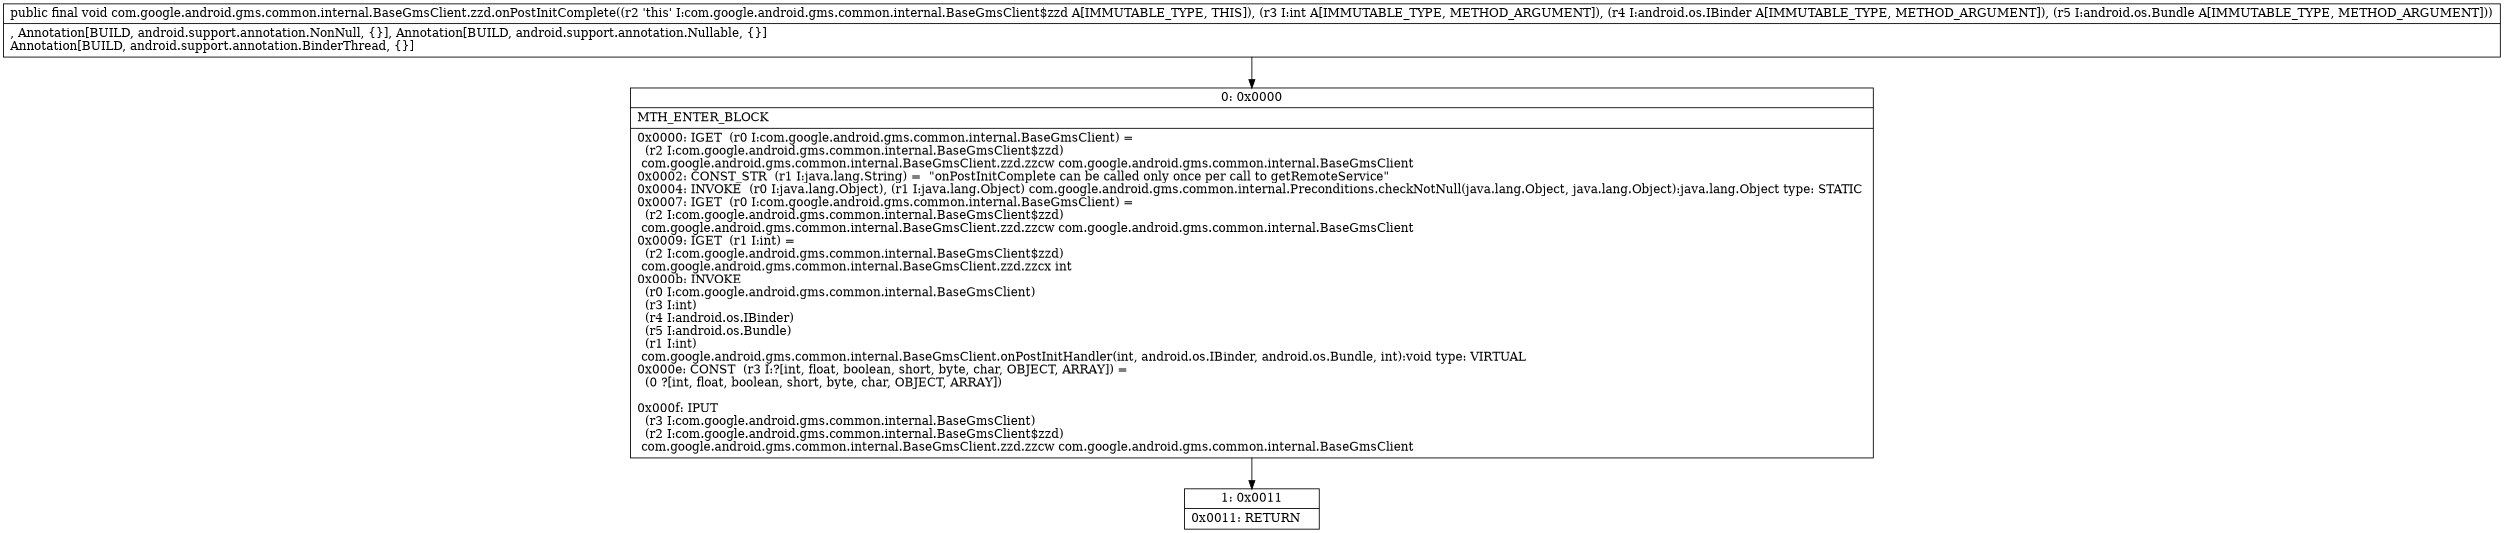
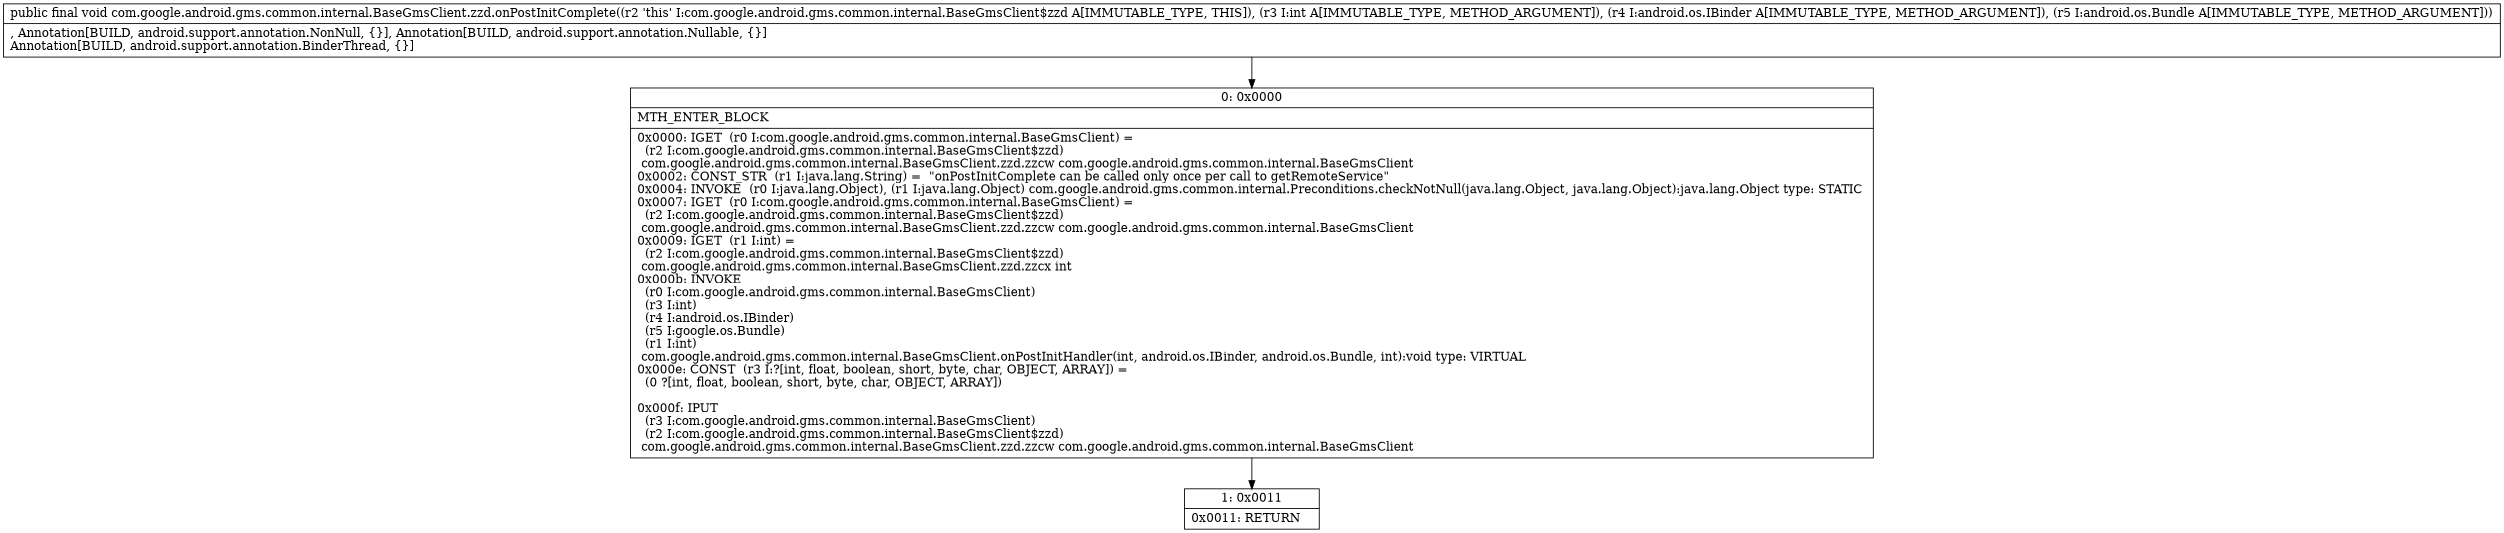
node "0: 0x0000": text "(r5 I:android.os.Bundle)" -> "(r5 I:google.os.Bundle)"
